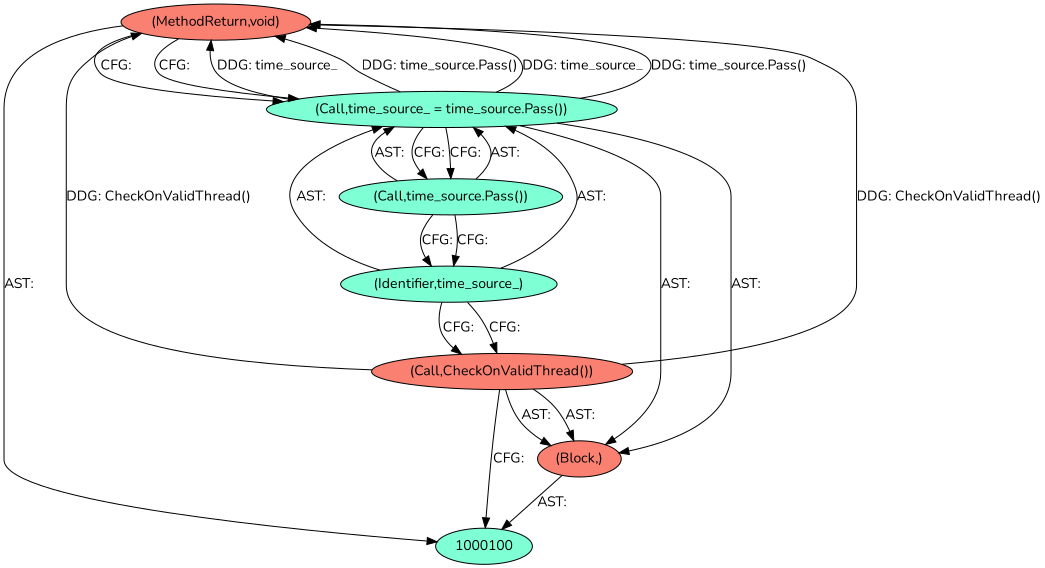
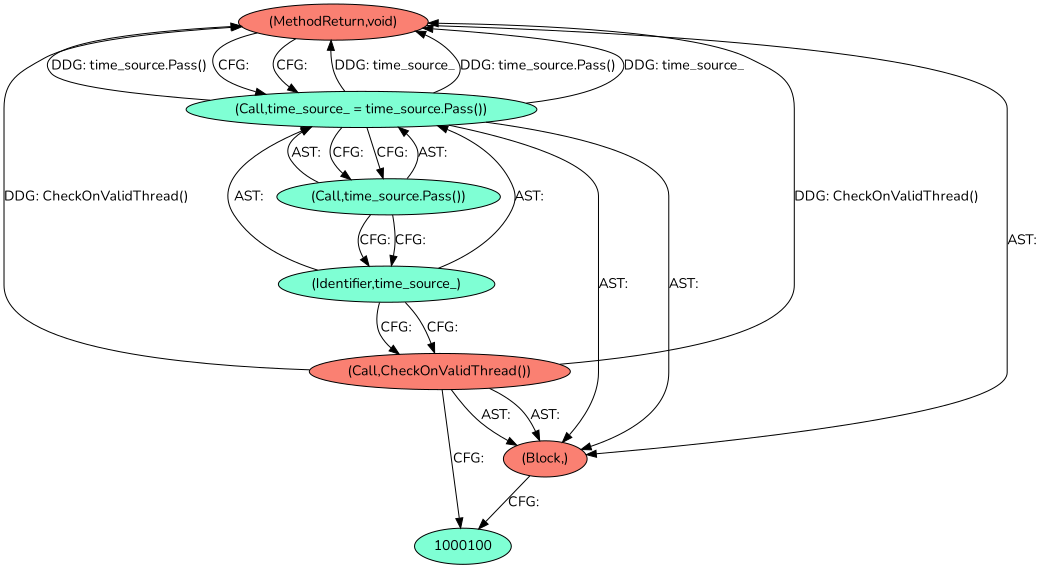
edge "(MethodReturn,void)" -> "1000100": now "(MethodReturn,void)" -> "(Block,)"
edge "(Block,)" -> "1000100": label "AST: " -> "CFG: "
